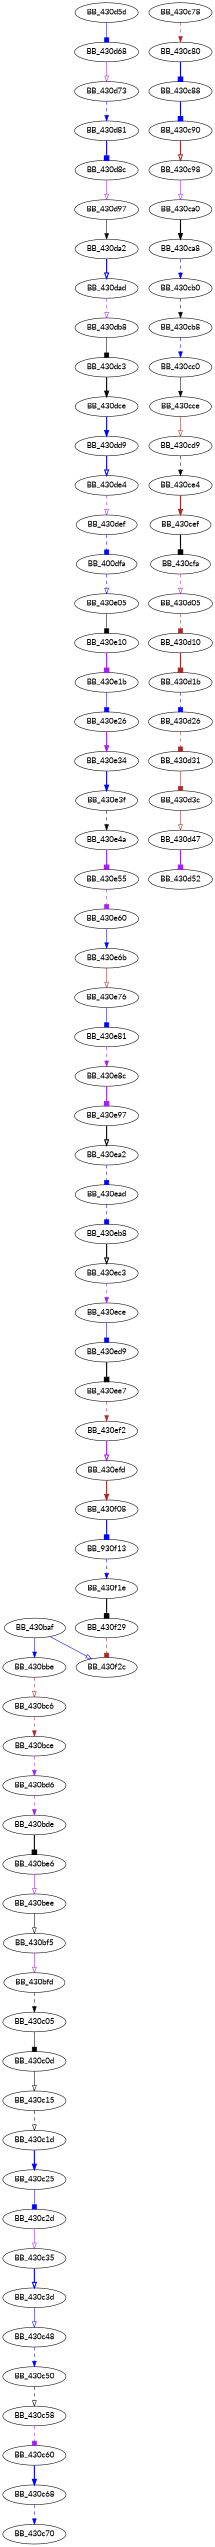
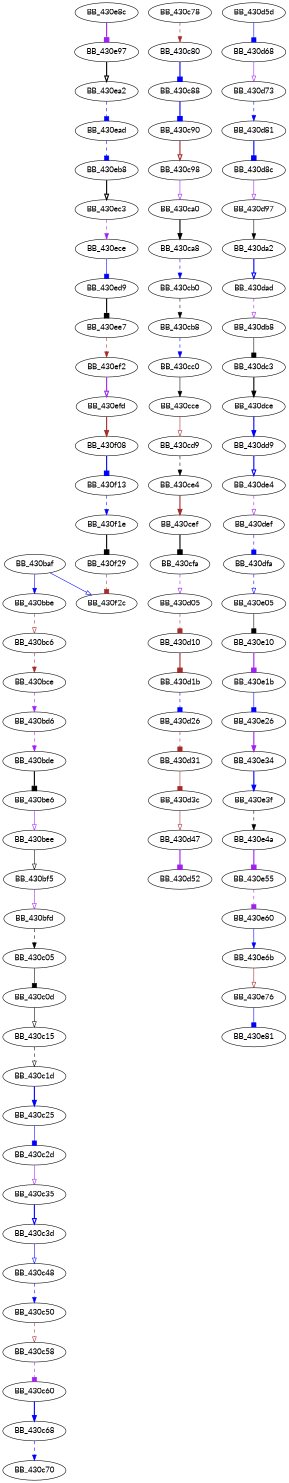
node "BB_400dfa": label "BB_400dfa" -> "BB_430dfa"
edge "BB_430e81" -> "BB_430e8c": removed
node "BB_930f13": label "BB_930f13" -> "BB_430f13"
edge "BB_430c50" -> "BB_430c58": color black -> brown
